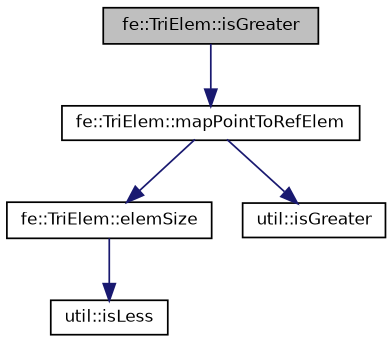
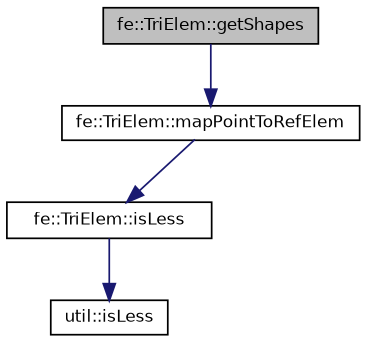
node "fe::TriElem::isGreater": label "fe::TriElem::isGreater" -> "fe::TriElem::getShapes"
node "fe::TriElem::elemSize": label "fe::TriElem::elemSize" -> "fe::TriElem::isLess"
node "util::isGreater": removed
